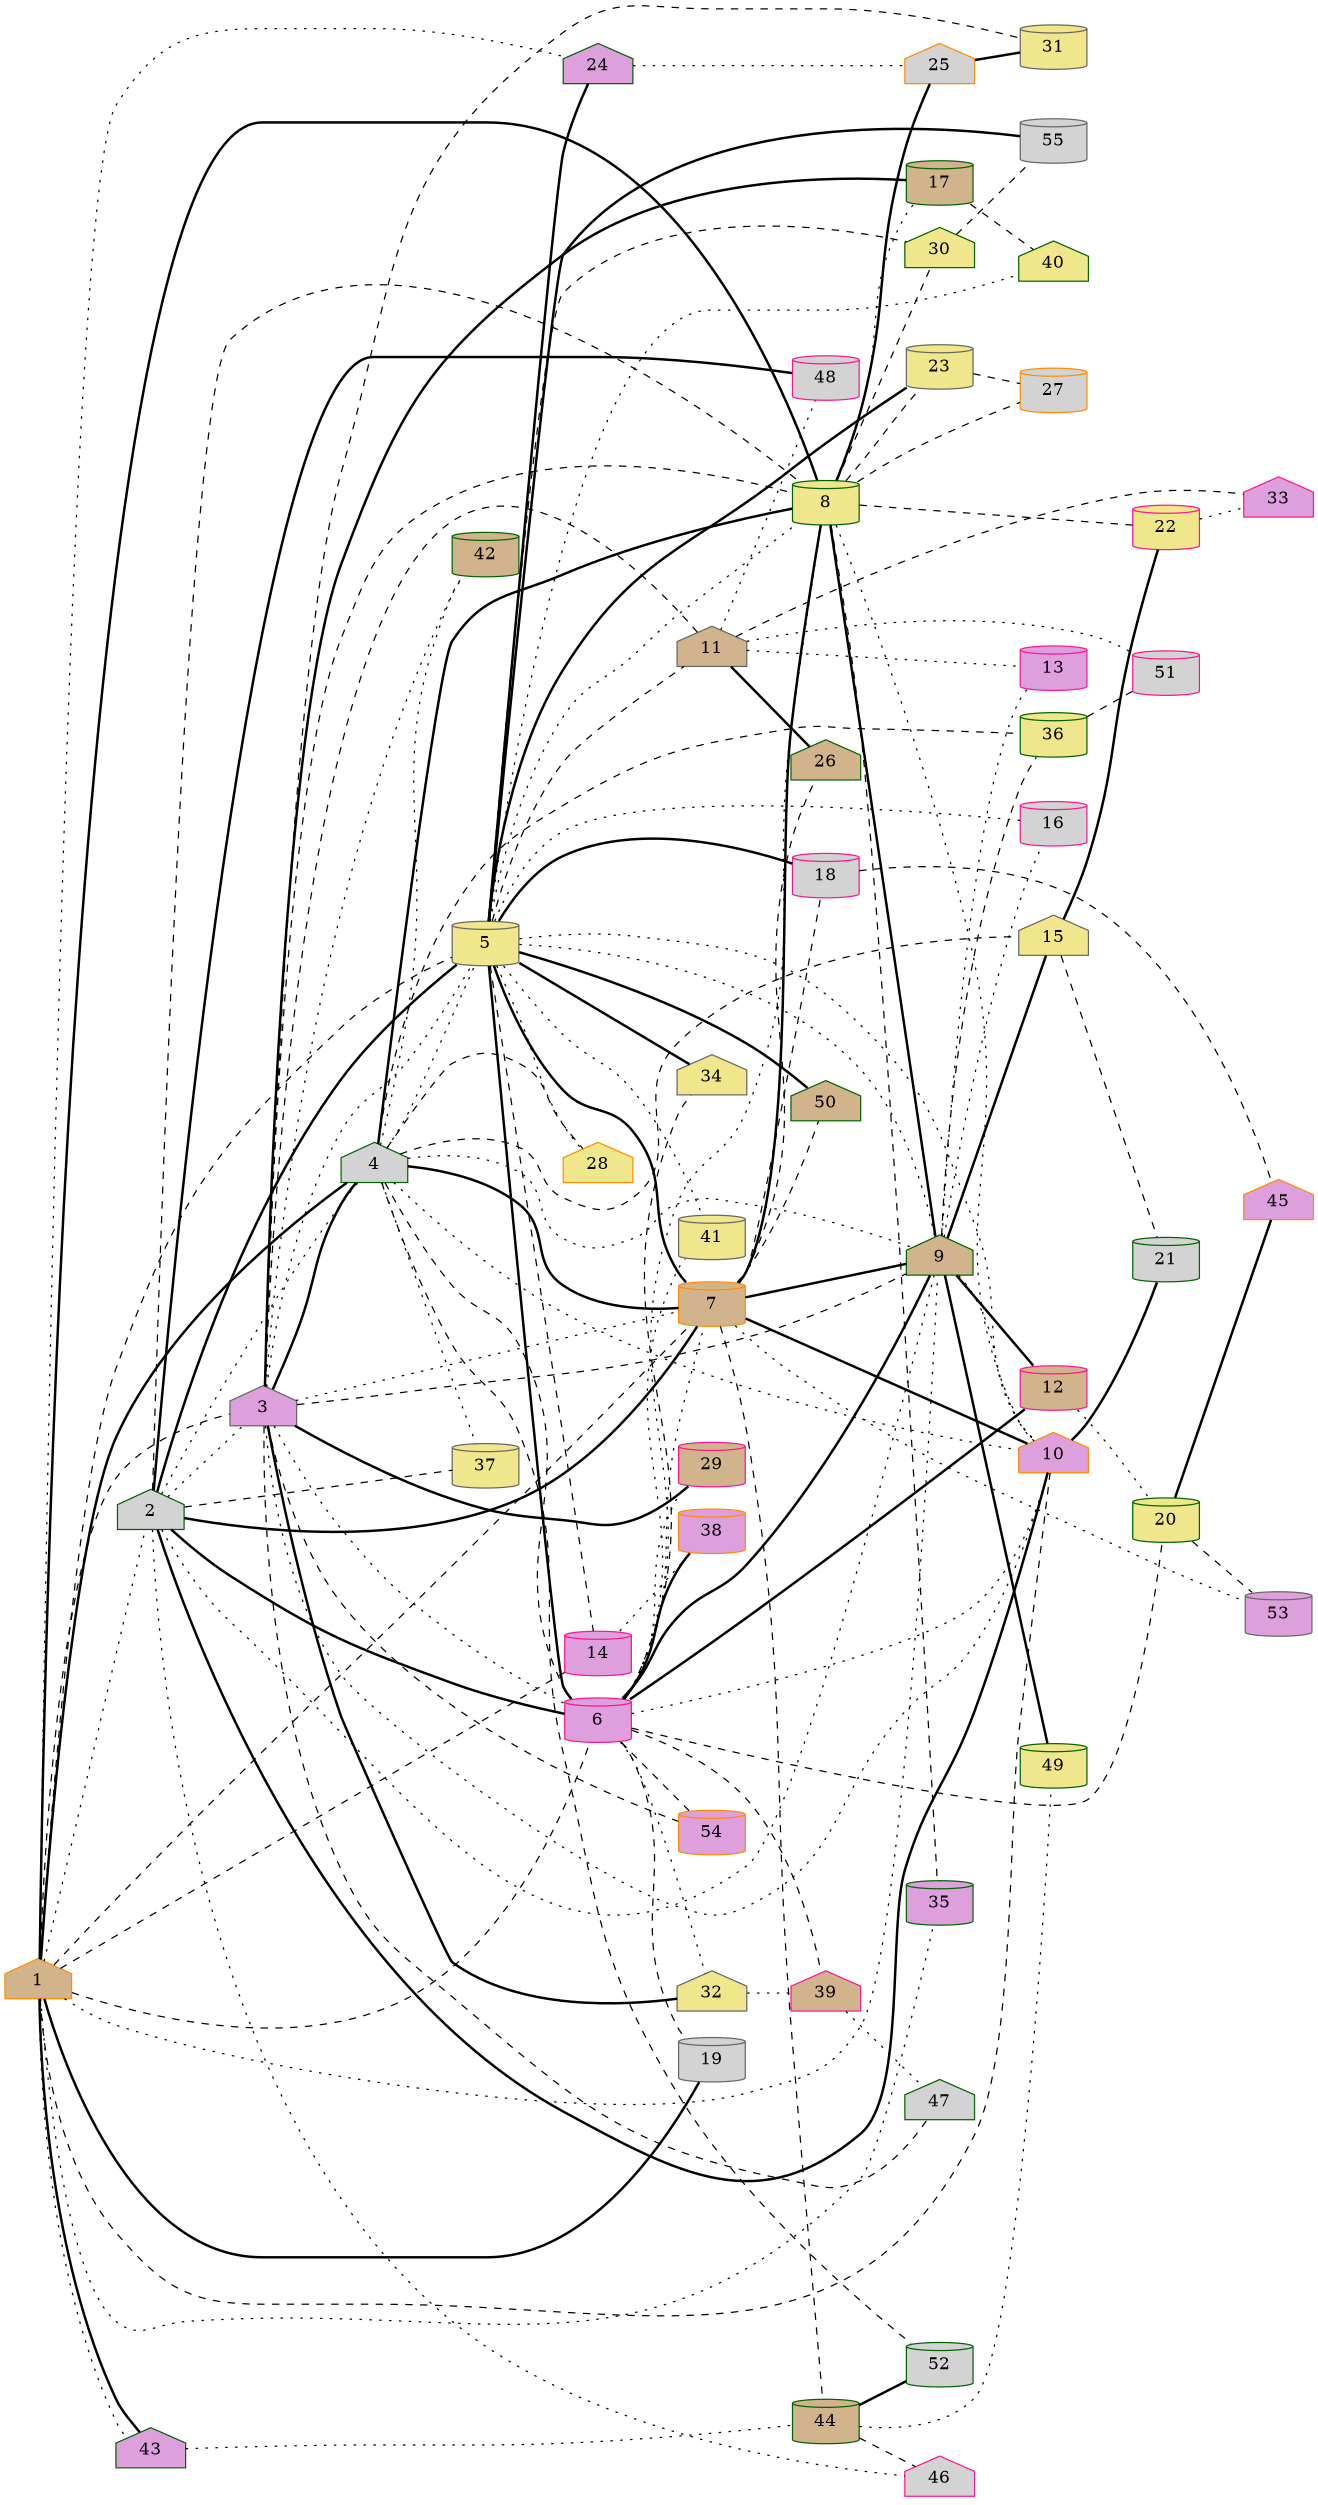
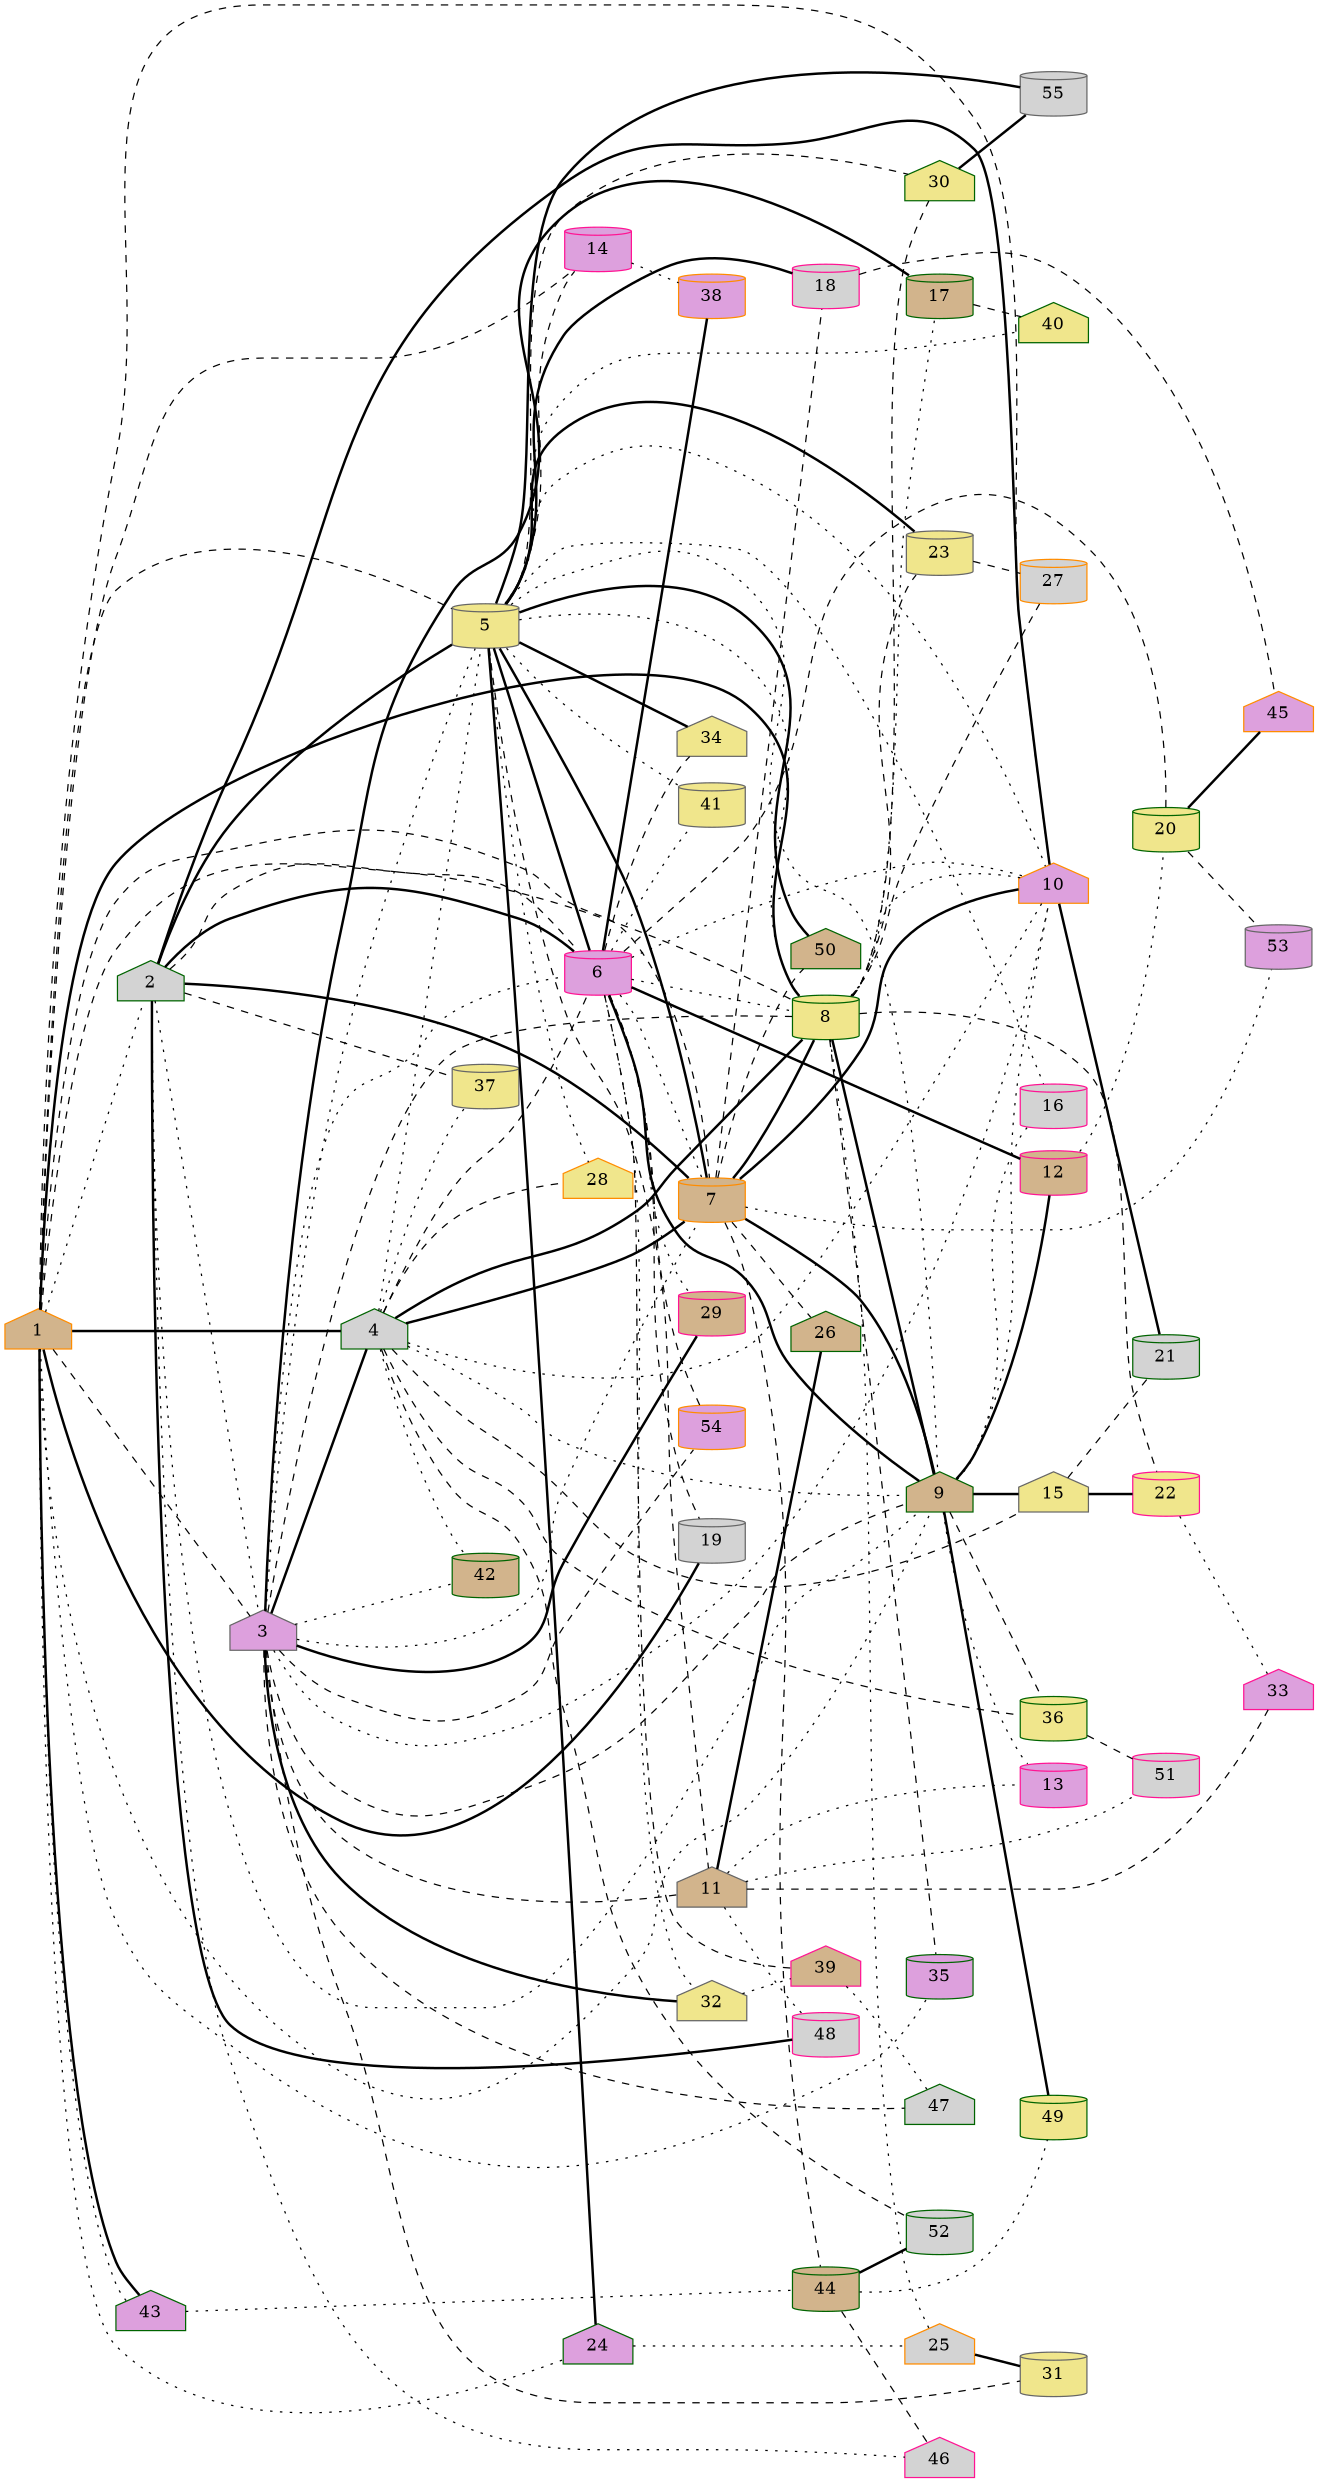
edge "55" -- "30": style dashed -> bold
edge "25" -- "8": style bold -> dotted
edge "4" -- "2": removed
